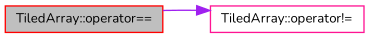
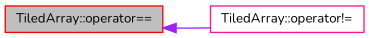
edge "TiledArray::operator==" -> "TiledArray::operator!=": reversed
